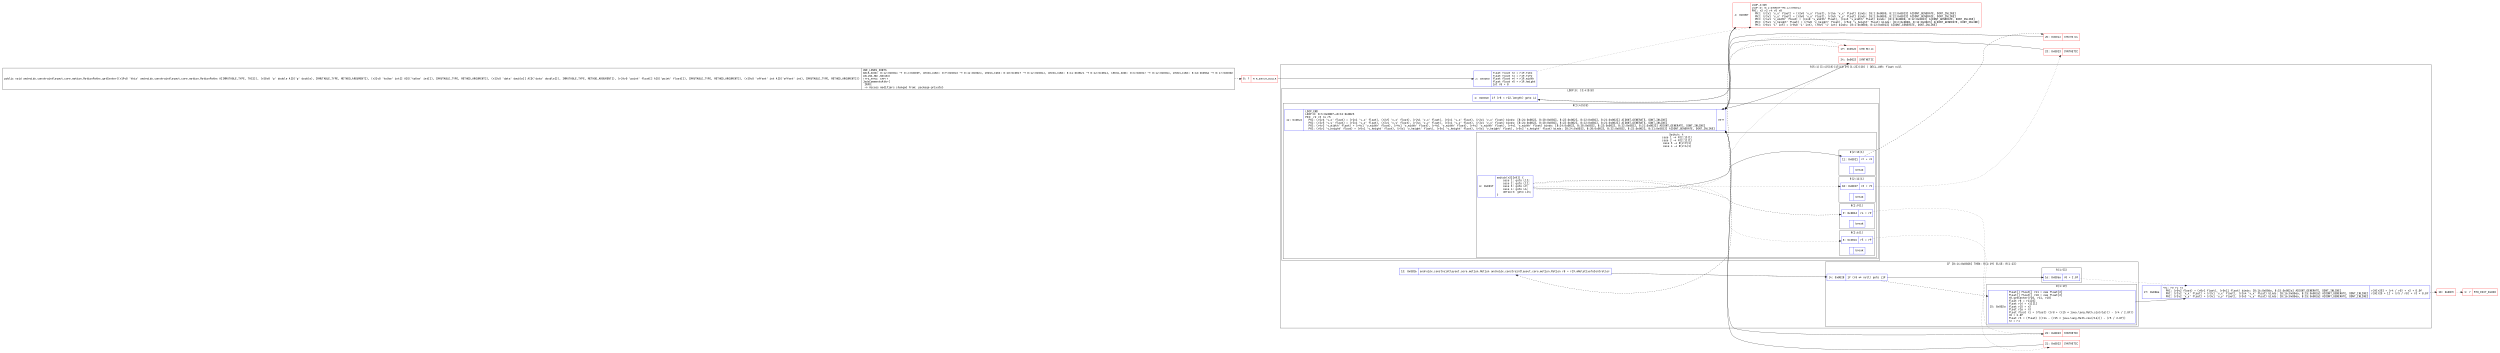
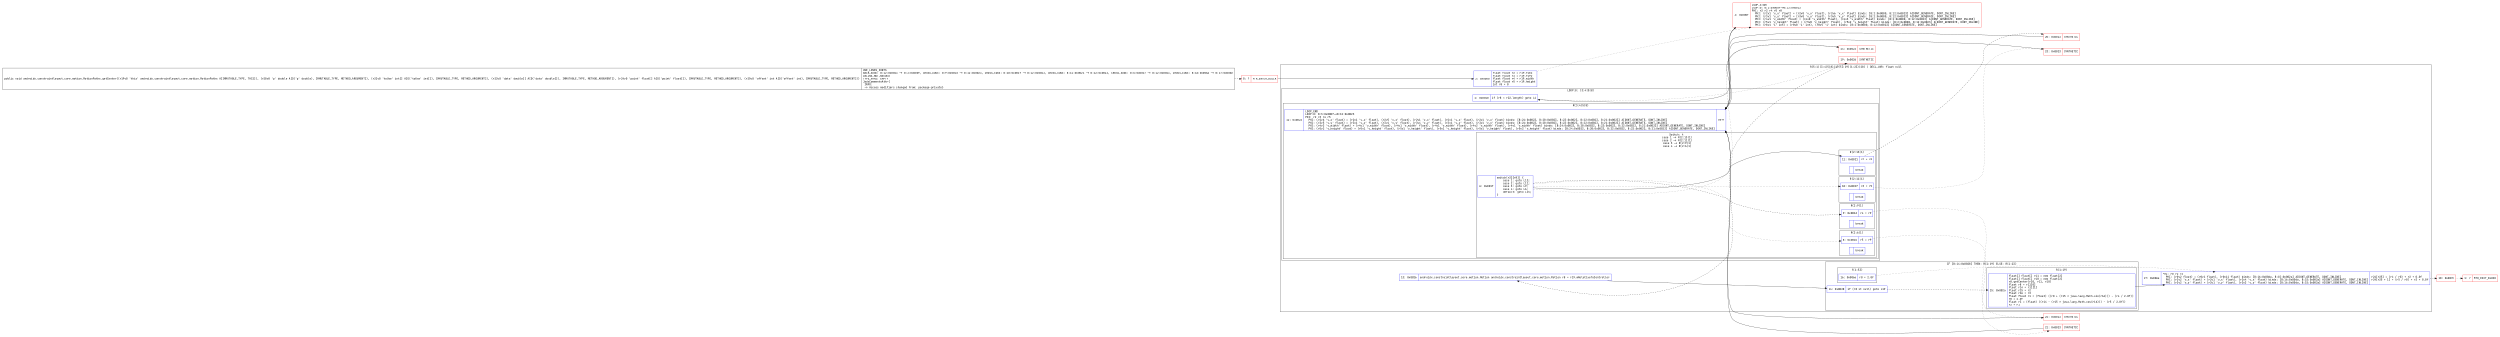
edge "14: 0x0028" -> "16: 0x006a": removed
